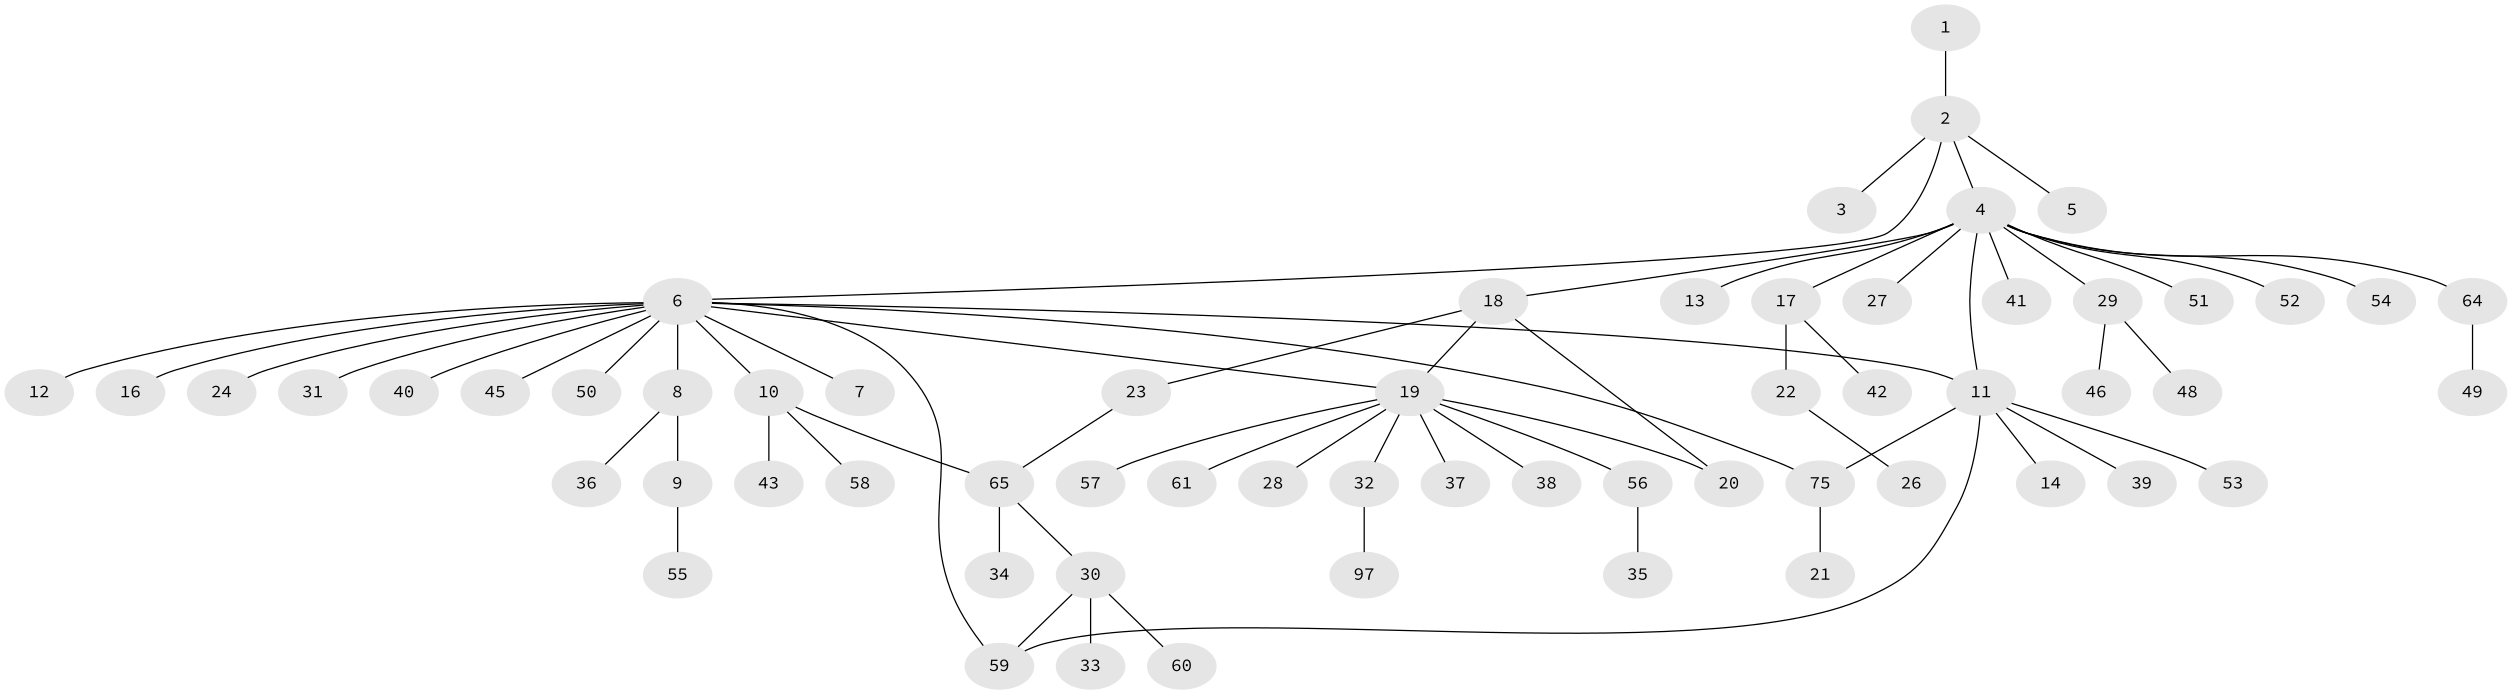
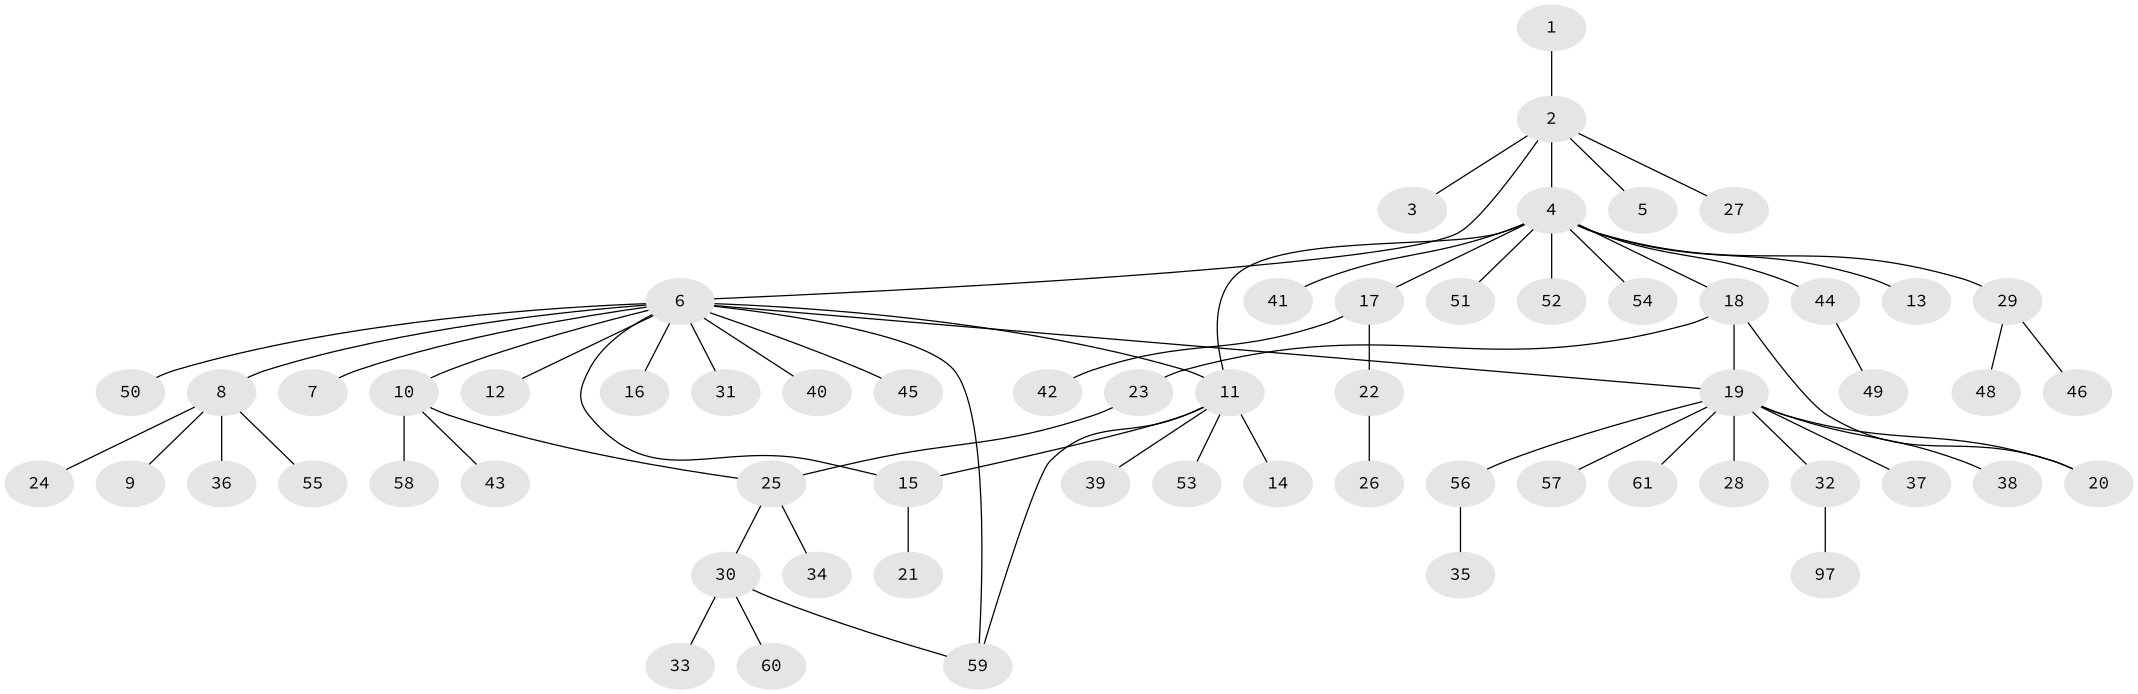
edge "4" -- "27": now "2" -- "27"
node "64": label "64" -> "44"
edge "6" -- "24": now "8" -- "24"
node "65": label "65" -> "25"
node "75": label "75" -> "15"
edge "9" -- "55": now "8" -- "55"
